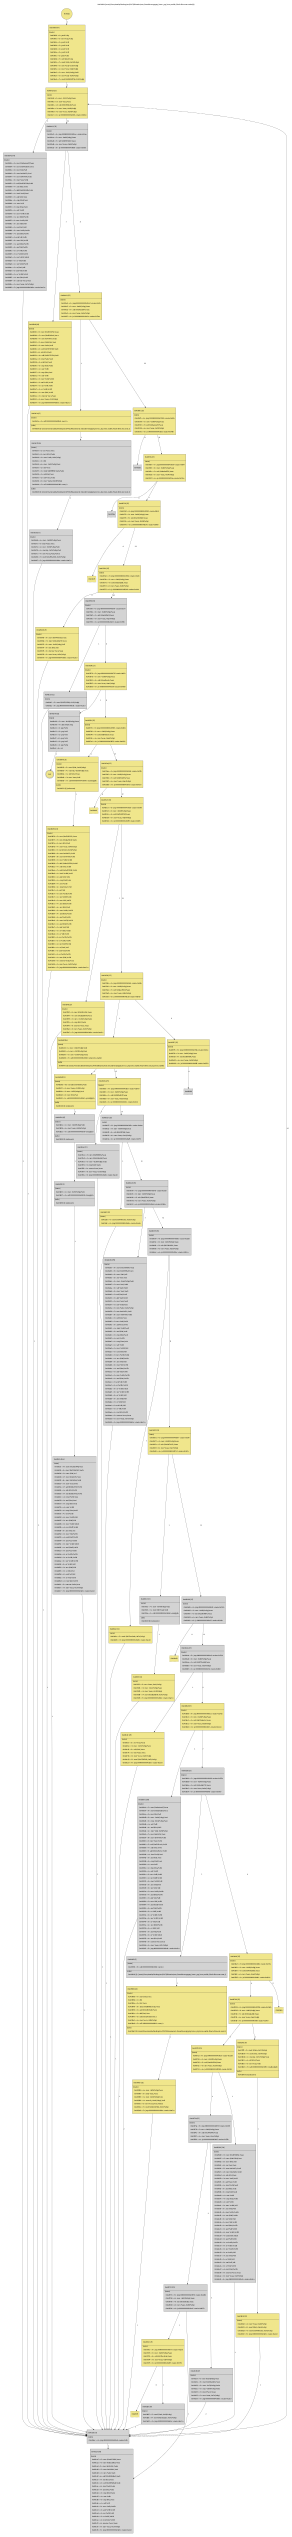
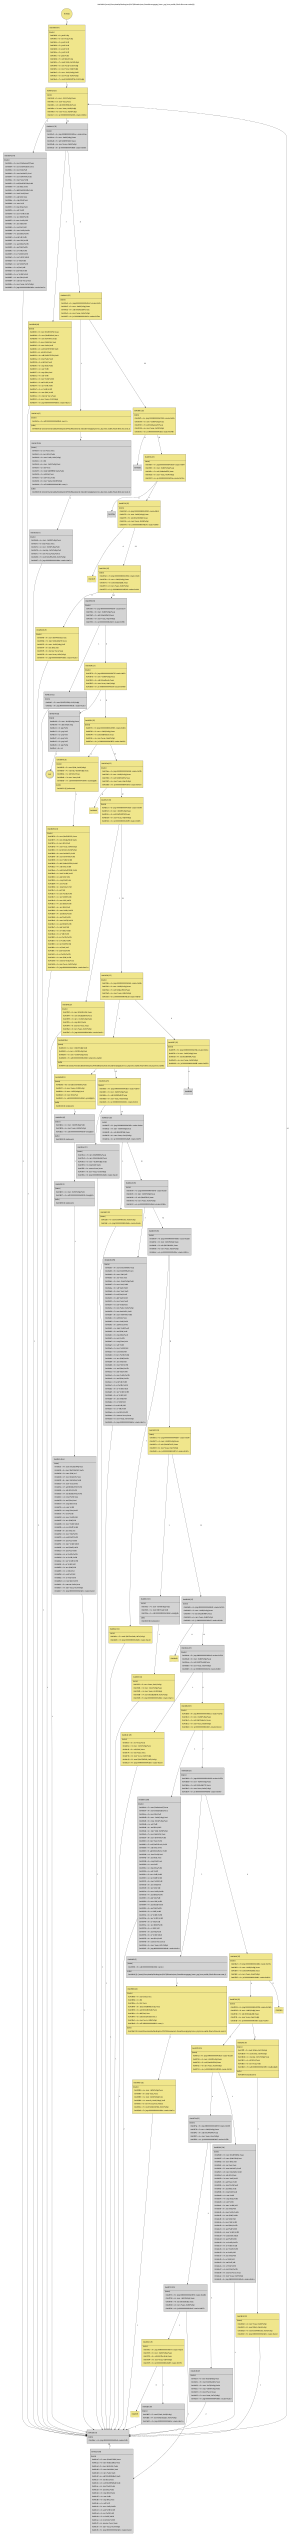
edge "0x401ebc [5]" -> "0x401ca5 [88]": reversed
